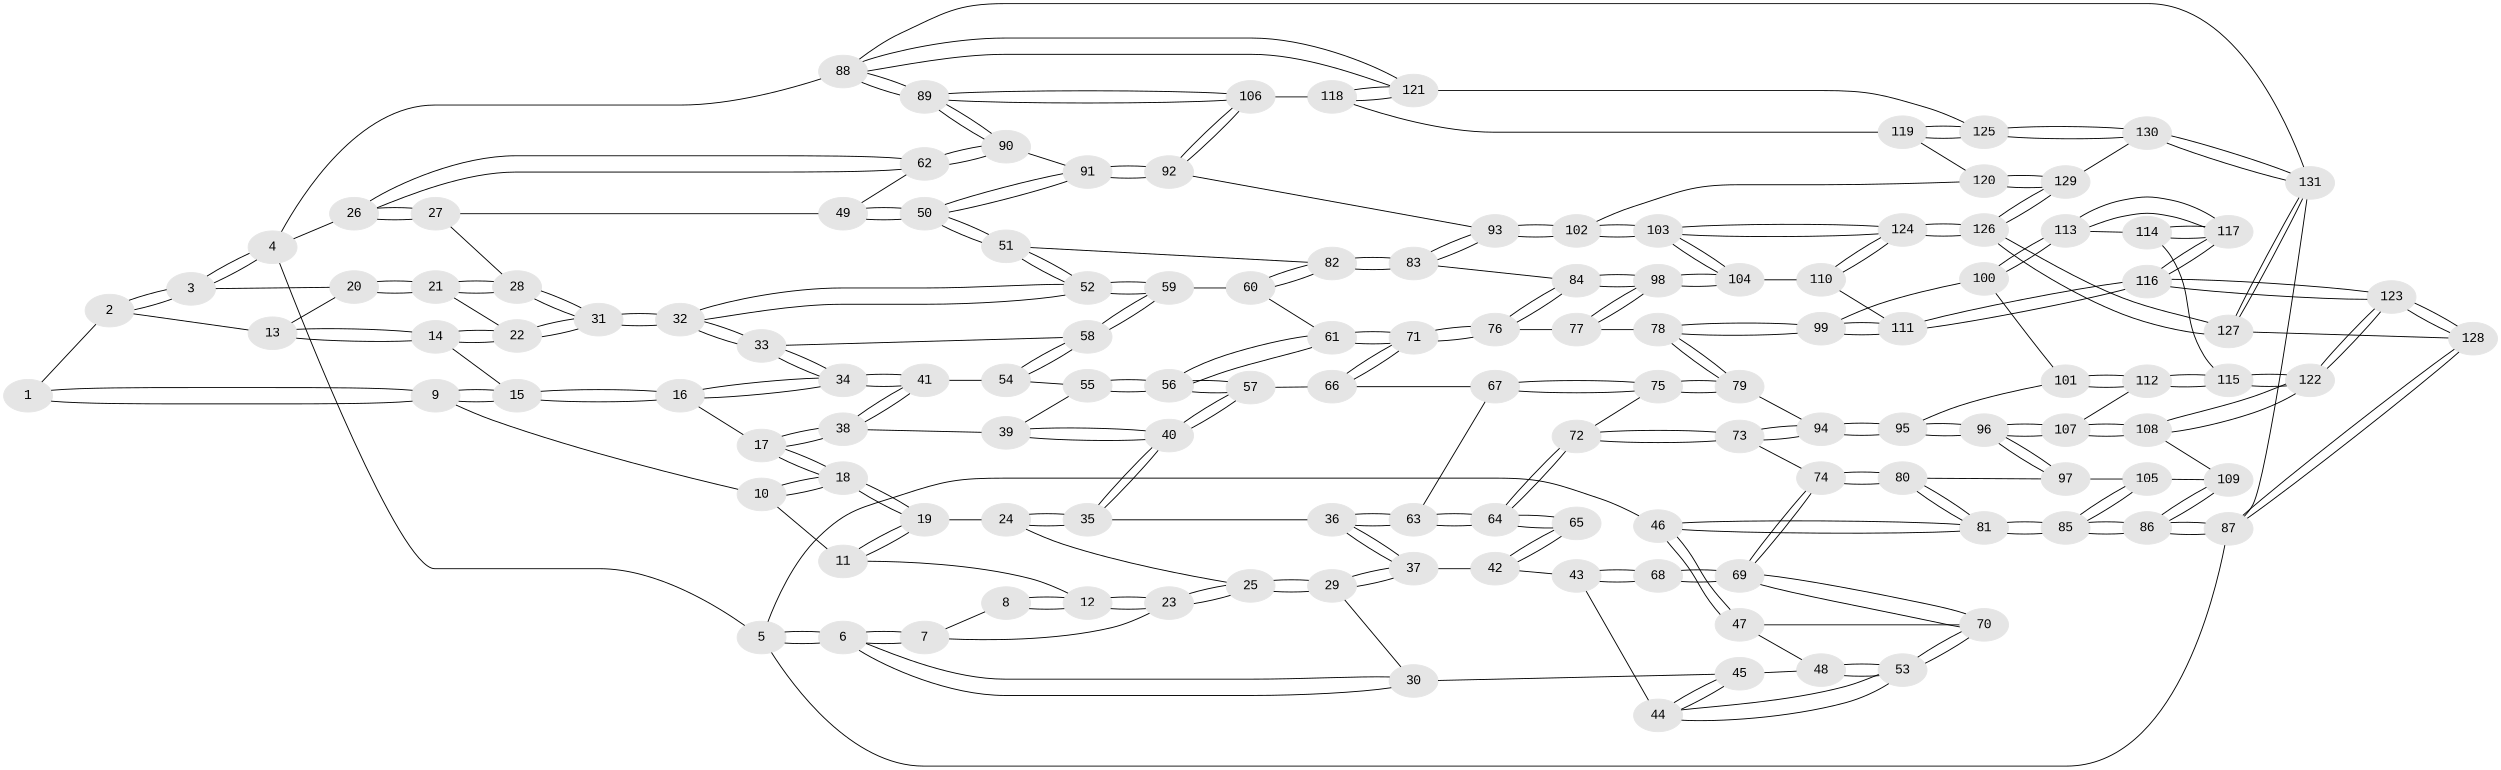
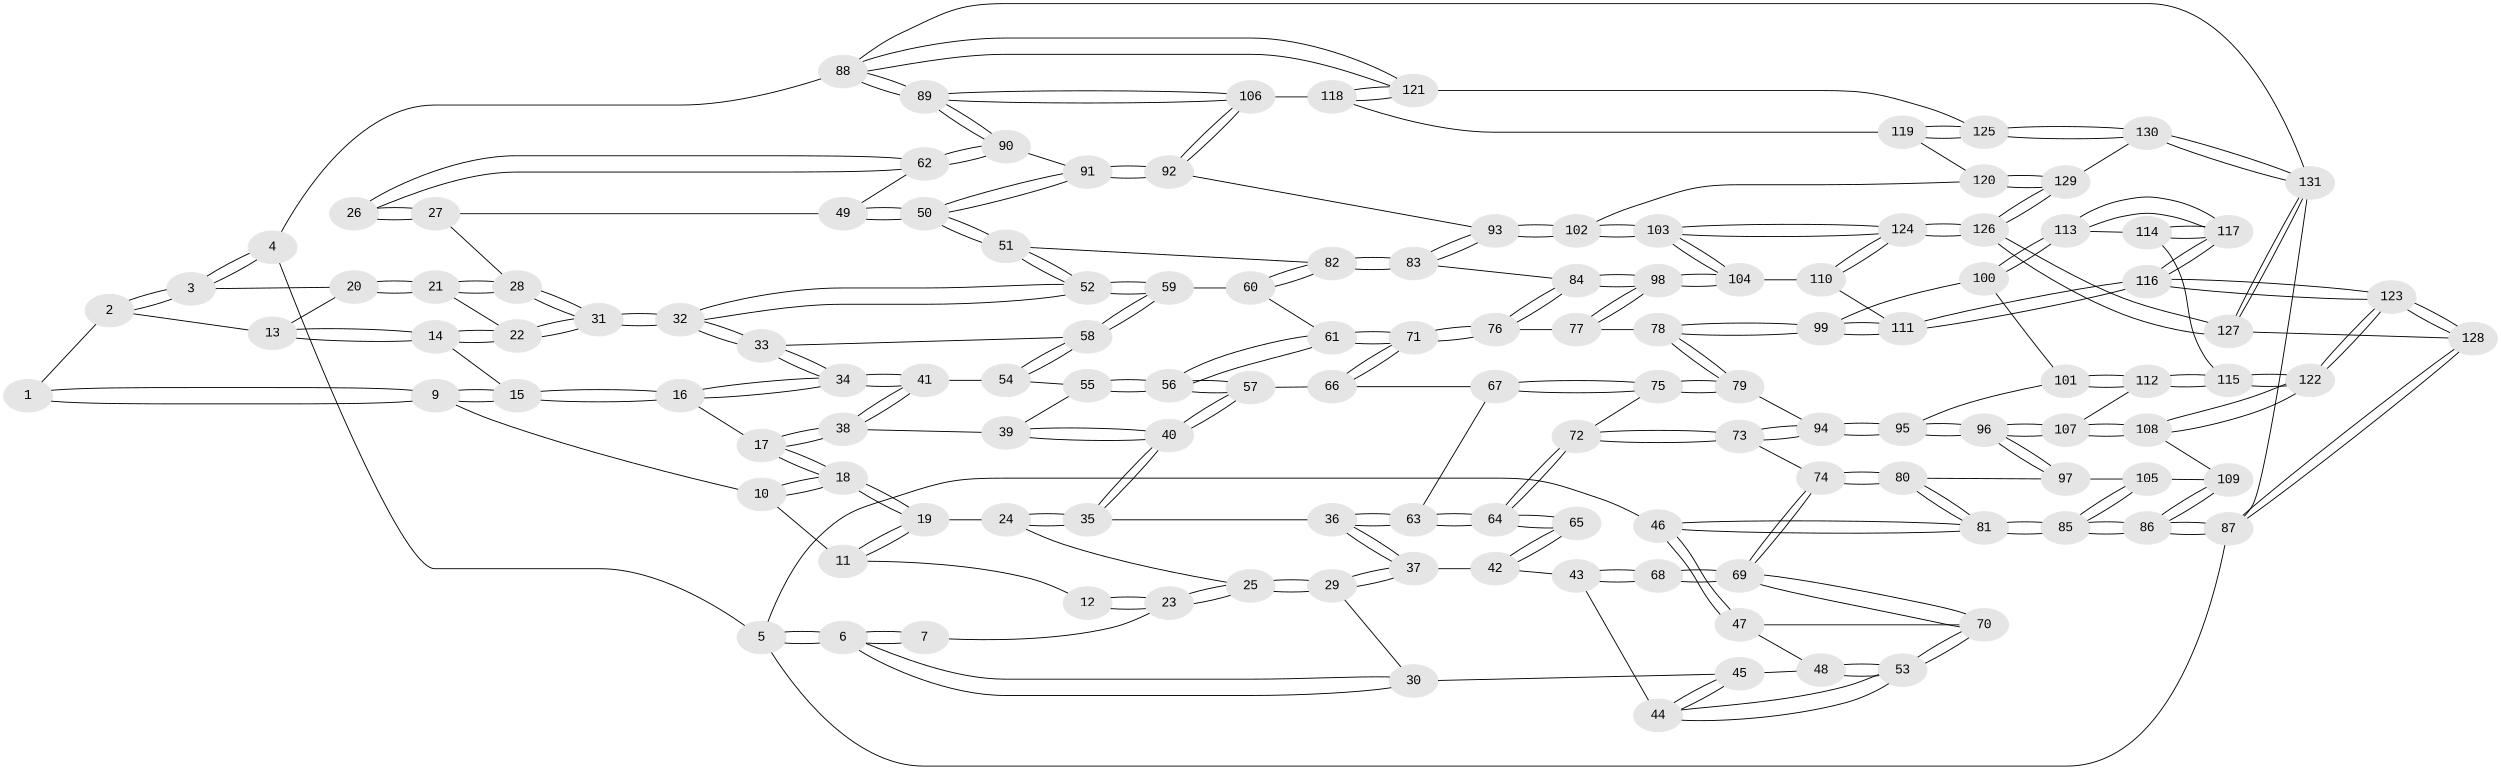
edge "26" -- "4": removed
node "8": removed
